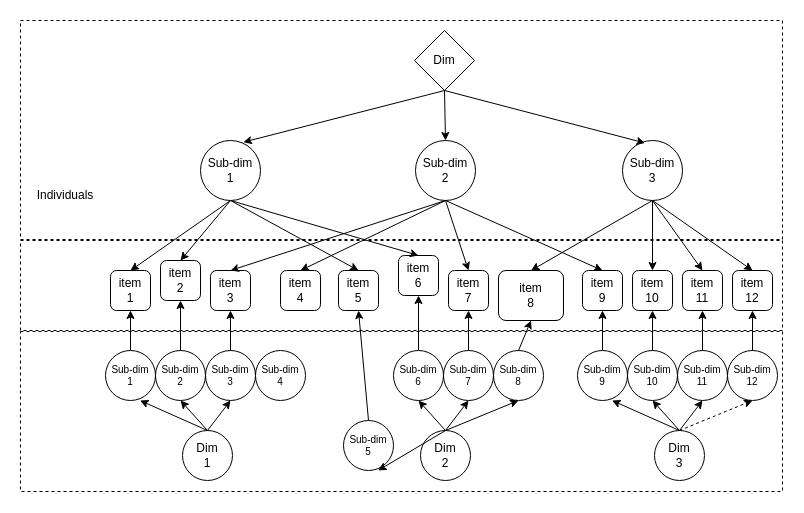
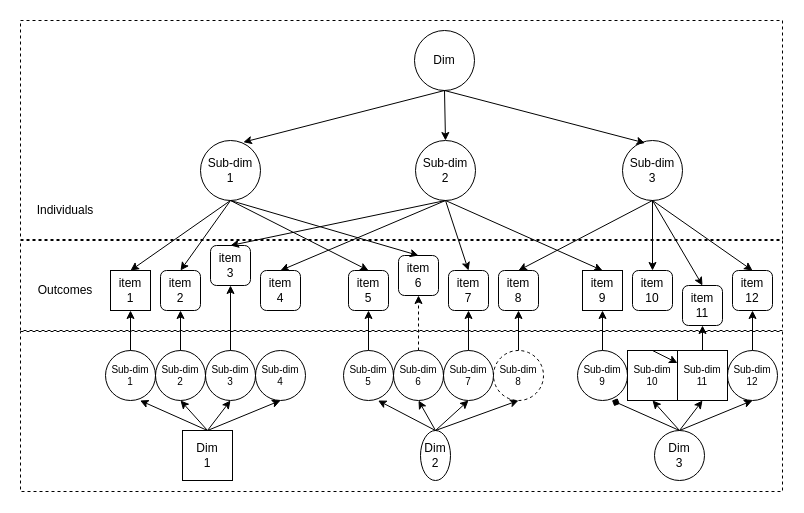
node "Dim": shape diamond -> ellipse
node "Individuals": moved (66, 196) -> (66, 211)
node "item 2": moved (181, 281) -> (181, 291)
node "Outcomes": added
node "item 1": shape rounded rectangle -> rectangle
node "item 3": moved (231, 291) -> (231, 266)
node "item 4": moved (301, 291) -> (281, 291)
node "item 5": moved (359, 291) -> (369, 291)
node "item 9": shape rounded rectangle -> rectangle
node "item 11": moved (703, 291) -> (703, 306)
node "item 8": size 65x50 -> 40x40
edge "Sub-dim 6" -> "item 6": style solid -> dashed
edge "Sub-dim 10" -> "item 10": now "Sub-dim 10" -> "Sub-dim 11"
node "Sub-dim 8": style solid -> dashed
node "Sub-dim 10": shape ellipse -> rectangle
node "Sub-dim 11": shape ellipse -> rectangle
edge "Dim 3" -> "Sub-dim 9": arrowhead classic -> diamond
edge "Dim 1" -> "Sub-dim 4": added
edge "Dim 3" -> "Sub-dim 12": style dashed -> solid
node "Sub-dim 5": moved (369, 446) -> (369, 376)
node "Dim 1": shape ellipse -> rectangle
node "Dim 2": size 50x50 -> 30x50
